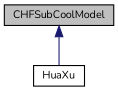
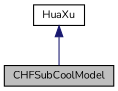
edge "HuaXu" -> "CHFSubCoolModel": reversed
